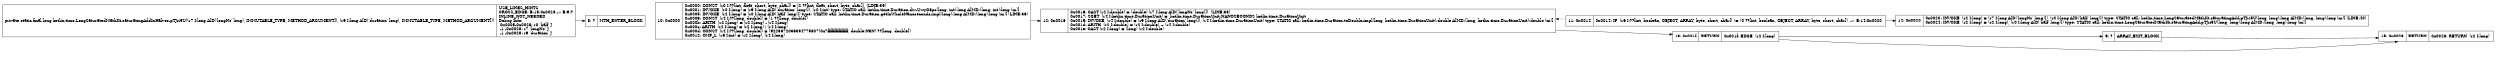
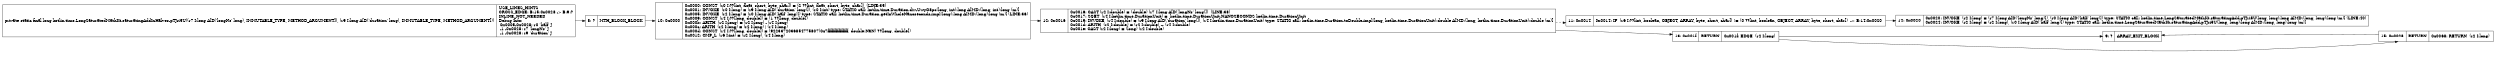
edge "11: 0x0014" -> "12: 0x0016": reversed
node "8: ?": text "MTH_ENTER_BLOCK" -> "MTH_BLOCK_BLOCK"
edge "8: ?" -> "10: 0x0000": added
node "15: 0x0028": text "0x0028: RETURN  (r2 I:long)" -> "0x0068: RETURN  (r2 I:long)"
edge "9: ?" -> "15: 0x0028": reversed
